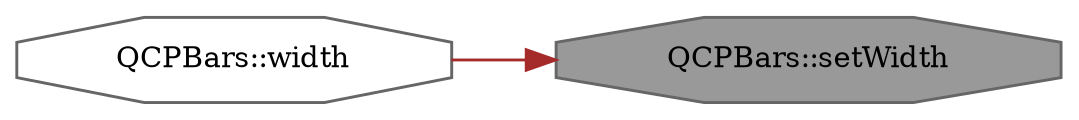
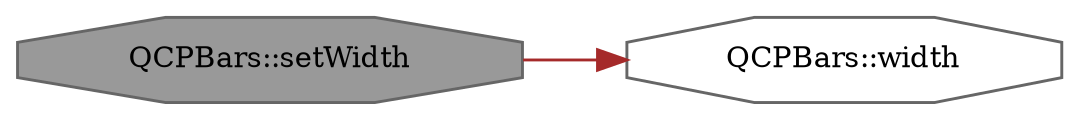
edge "QCPBars::width" -> "QCPBars::setWidth": reversed
